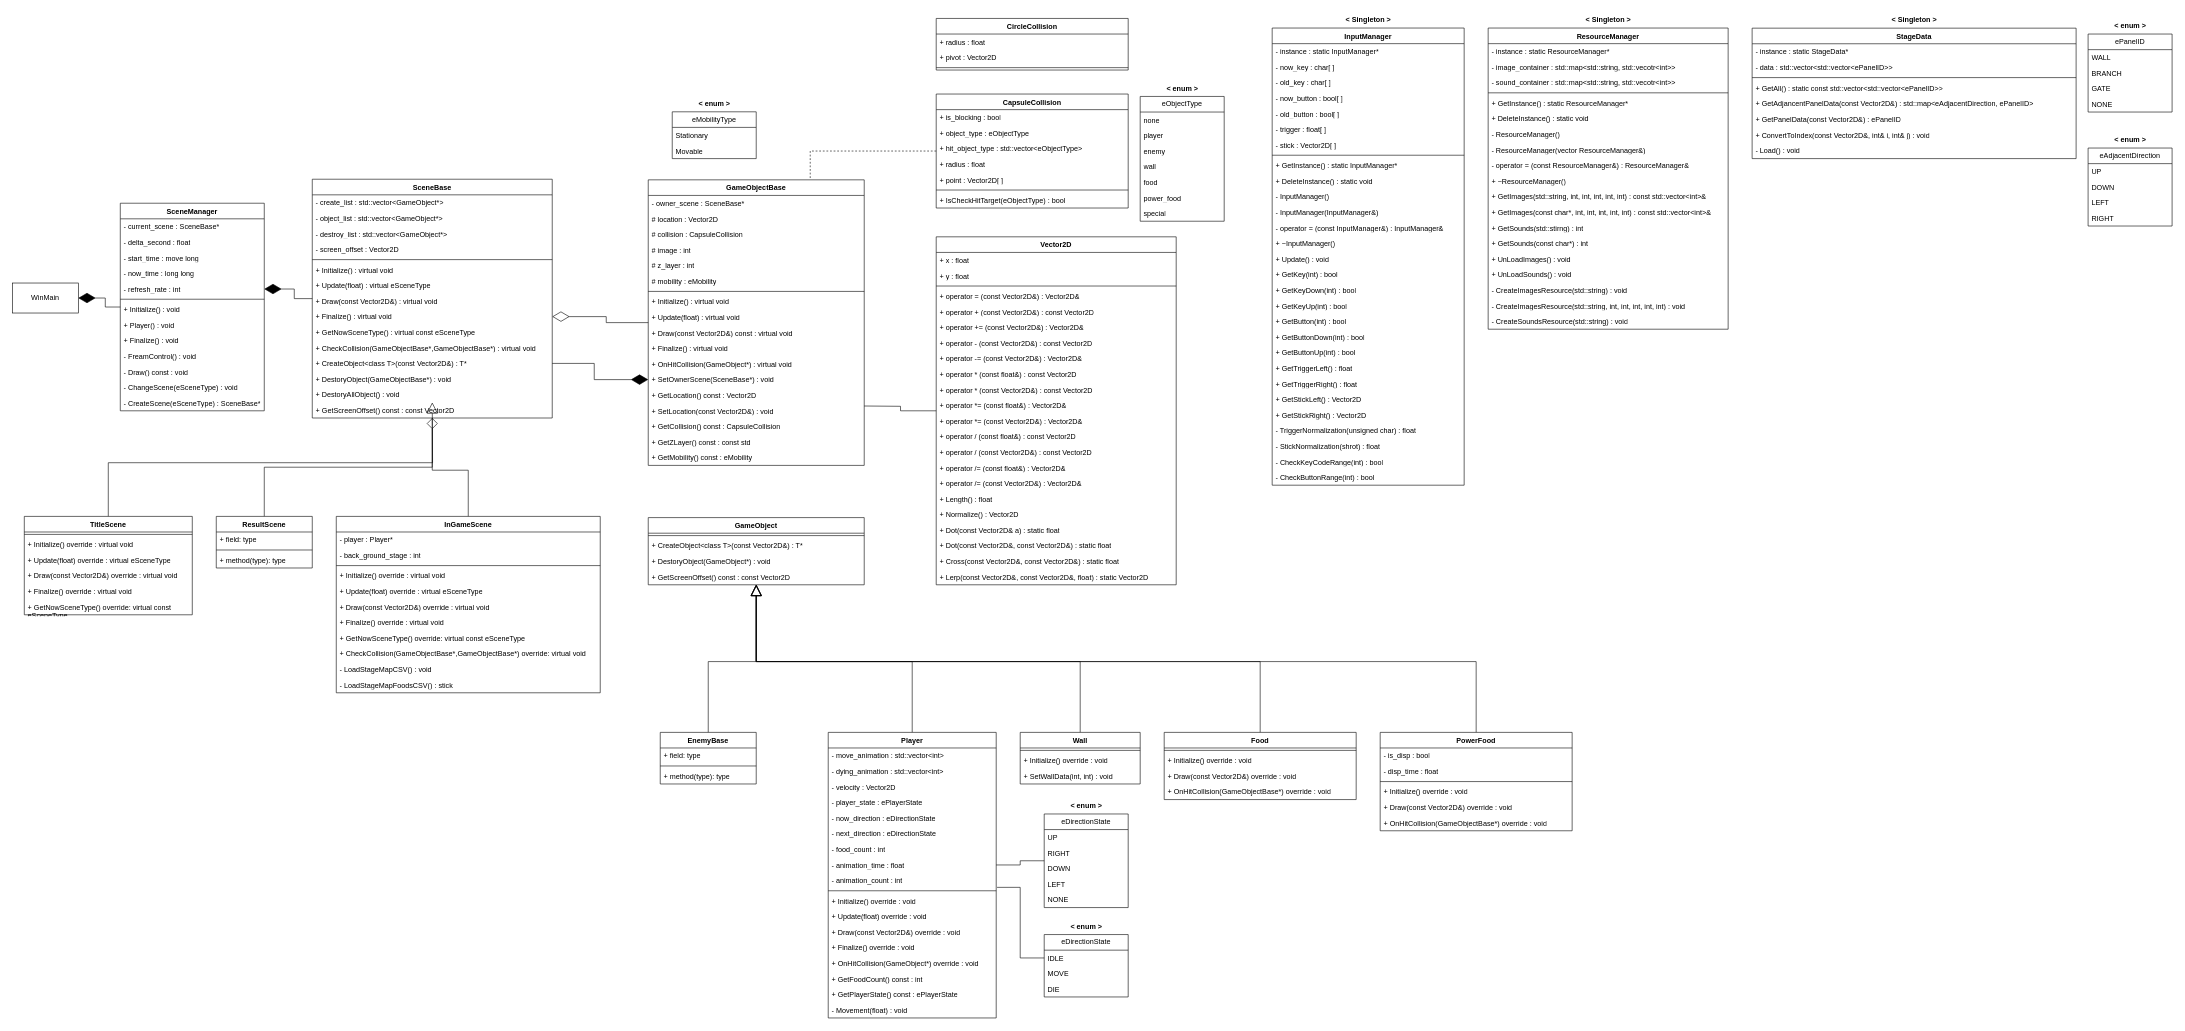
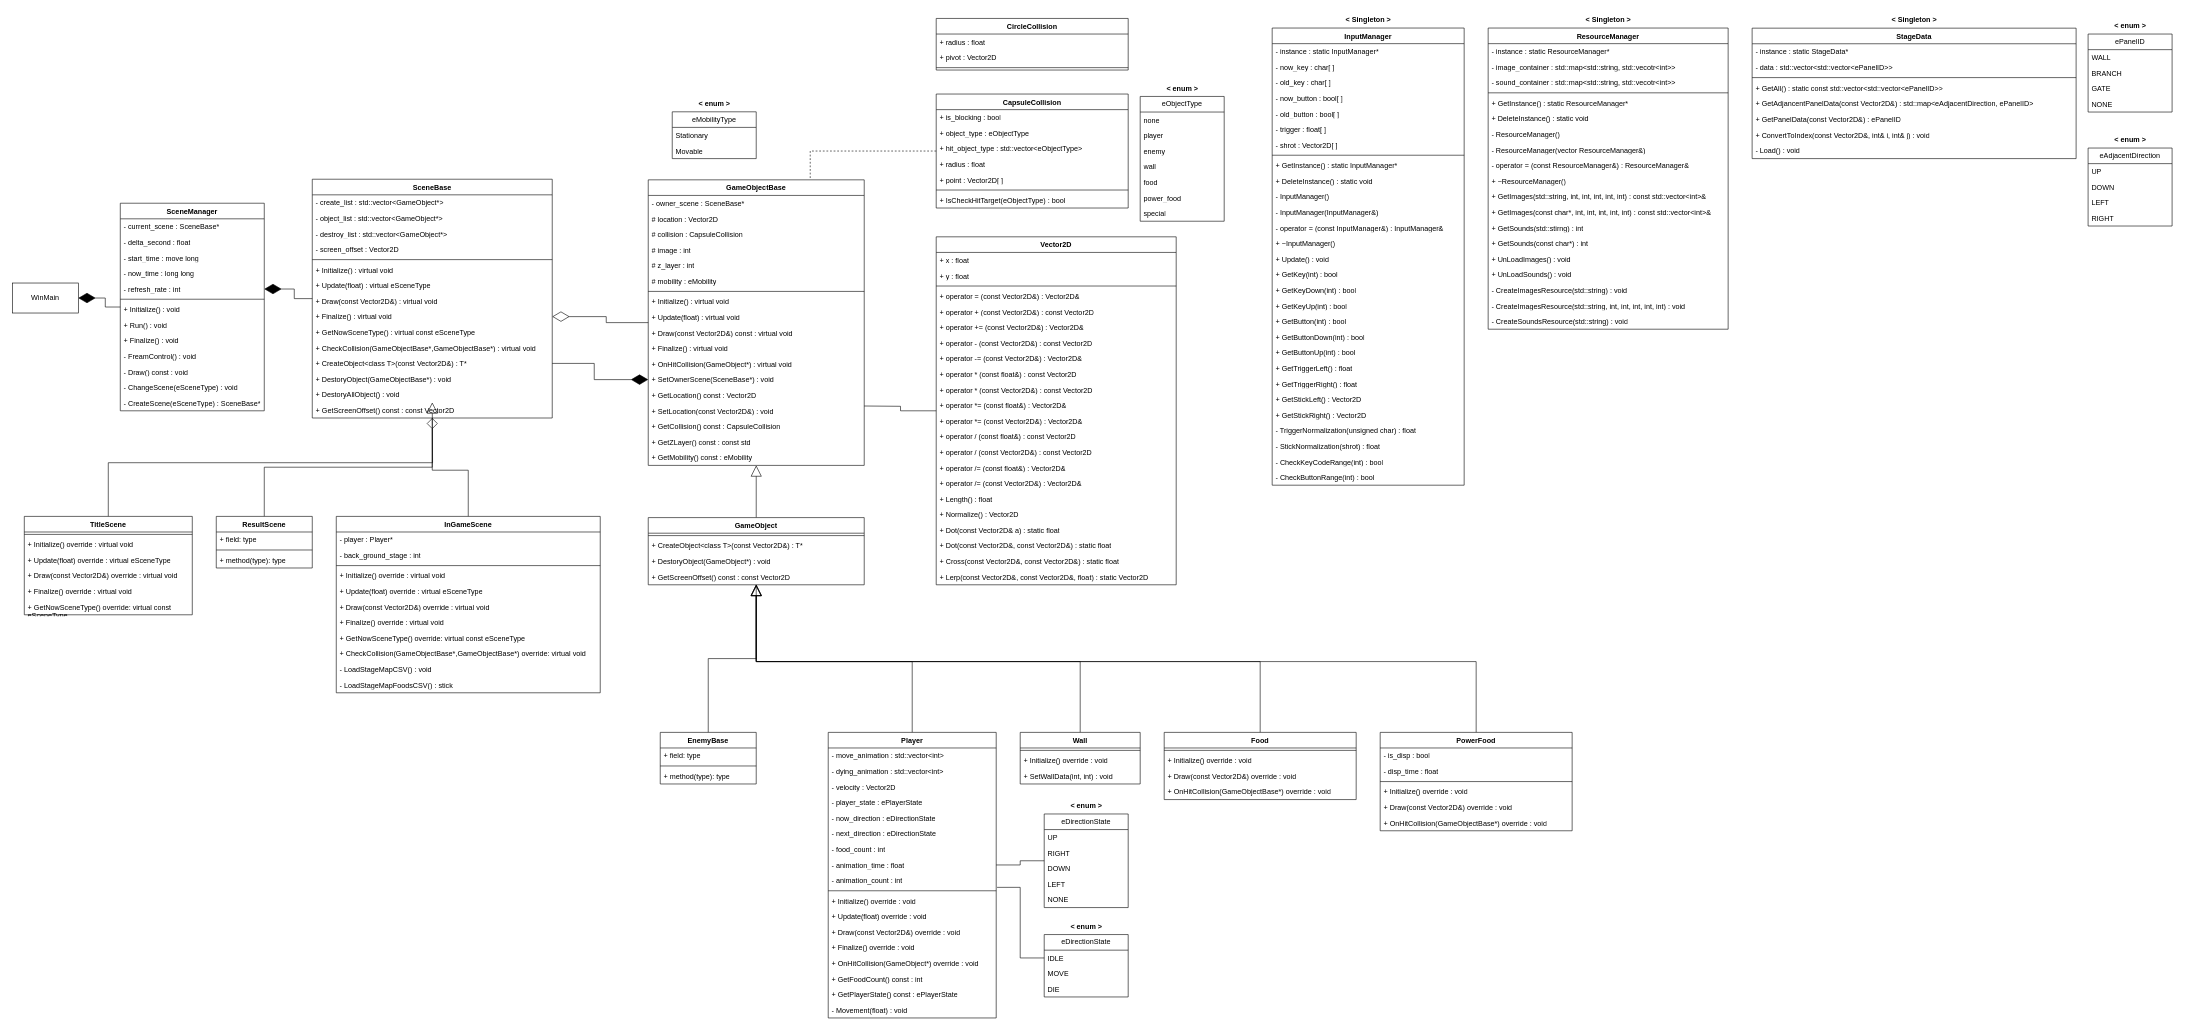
node "- stick : Vector2D[ ]": label "- stick : Vector2D[ ]" -> "- shrot : Vector2D[ ]"
node "+ Player() : void": label "+ Player() : void" -> "+ Run() : void"
edge "GameObject" -> "GameObjectBase": added
edge "EnemyBase" -> "GameObject": arrowhead block -> none
